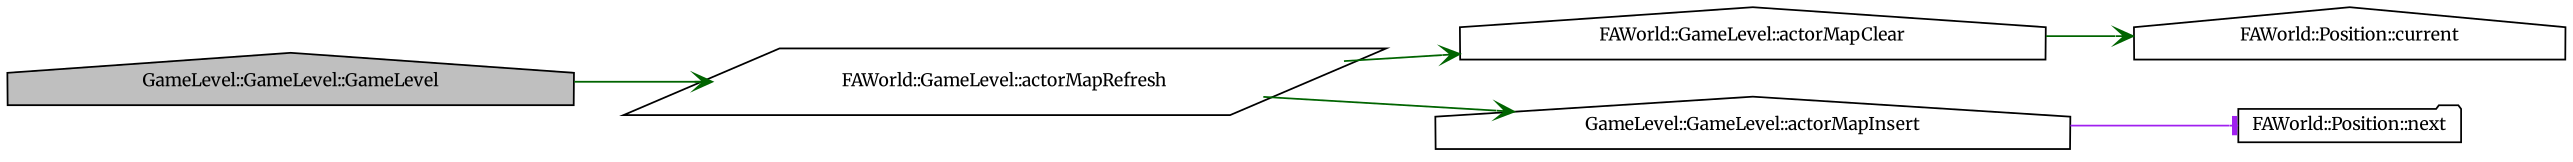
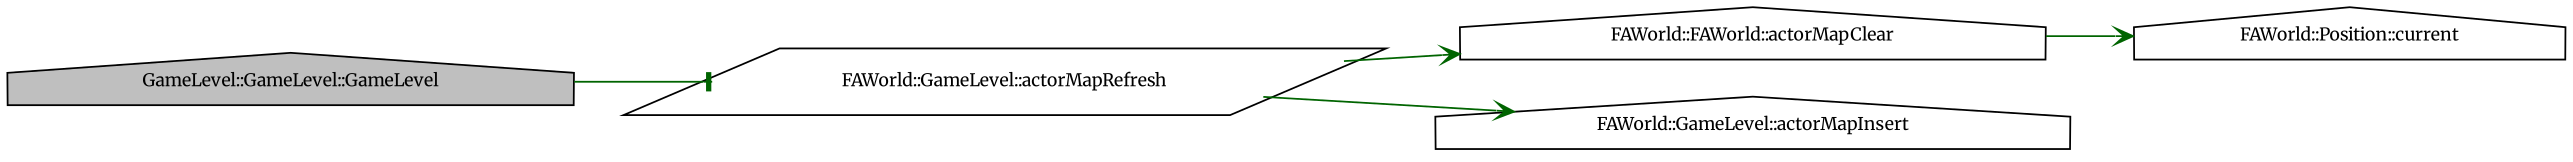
node "FAWorld::GameLevel::actorMapClear": label "FAWorld::GameLevel::actorMapClear" -> "FAWorld::FAWorld::actorMapClear"
edge "GameLevel::GameLevel::GameLevel" -> "FAWorld::GameLevel::actorMapRefresh": arrowhead vee -> tee
node "GameLevel::GameLevel::actorMapInsert": label "GameLevel::GameLevel::actorMapInsert" -> "FAWorld::GameLevel::actorMapInsert"
node "FAWorld::Position::next": removed
